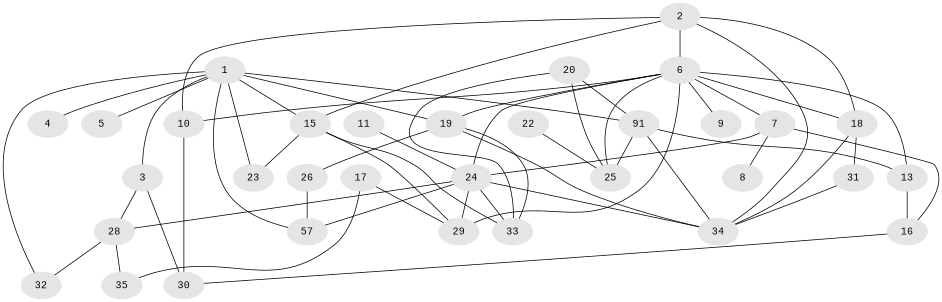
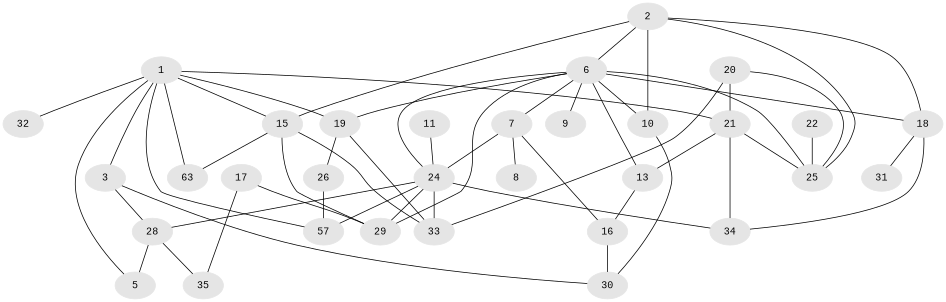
edge "2" -- "34": now "2" -- "25"
node "4": removed
node "91": label "91" -> "21"
node "23": label "23" -> "63"
edge "19" -- "34": removed
edge "31" -- "34": removed
edge "28" -- "32": now "28" -- "5"
